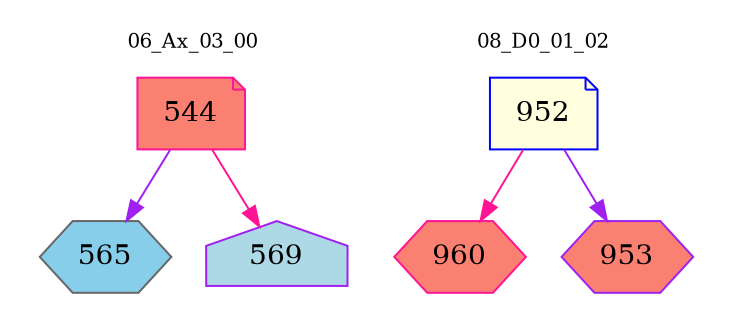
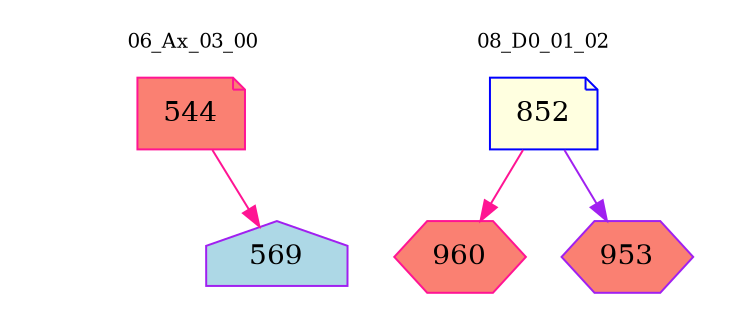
node "952": label "952" -> "852"
node "565": removed
